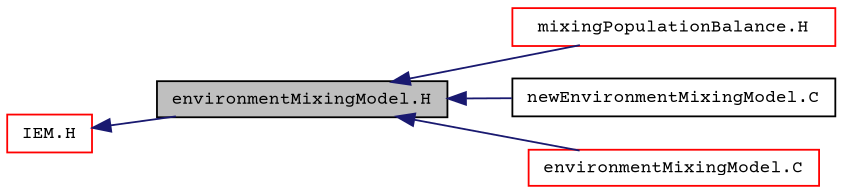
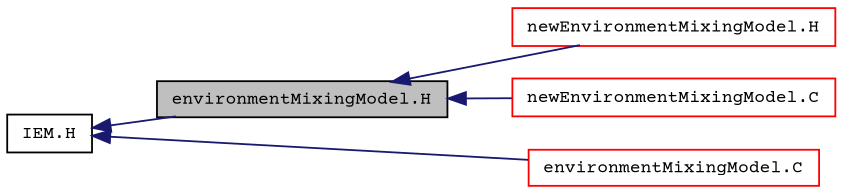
node "mixingPopulationBalance.H": label "mixingPopulationBalance.H" -> "newEnvironmentMixingModel.H"
node "newEnvironmentMixingModel.C": color black -> red
node "IEM.H": color red -> black
edge "environmentMixingModel.C" -> "environmentMixingModel.H": now "environmentMixingModel.C" -> "IEM.H"
